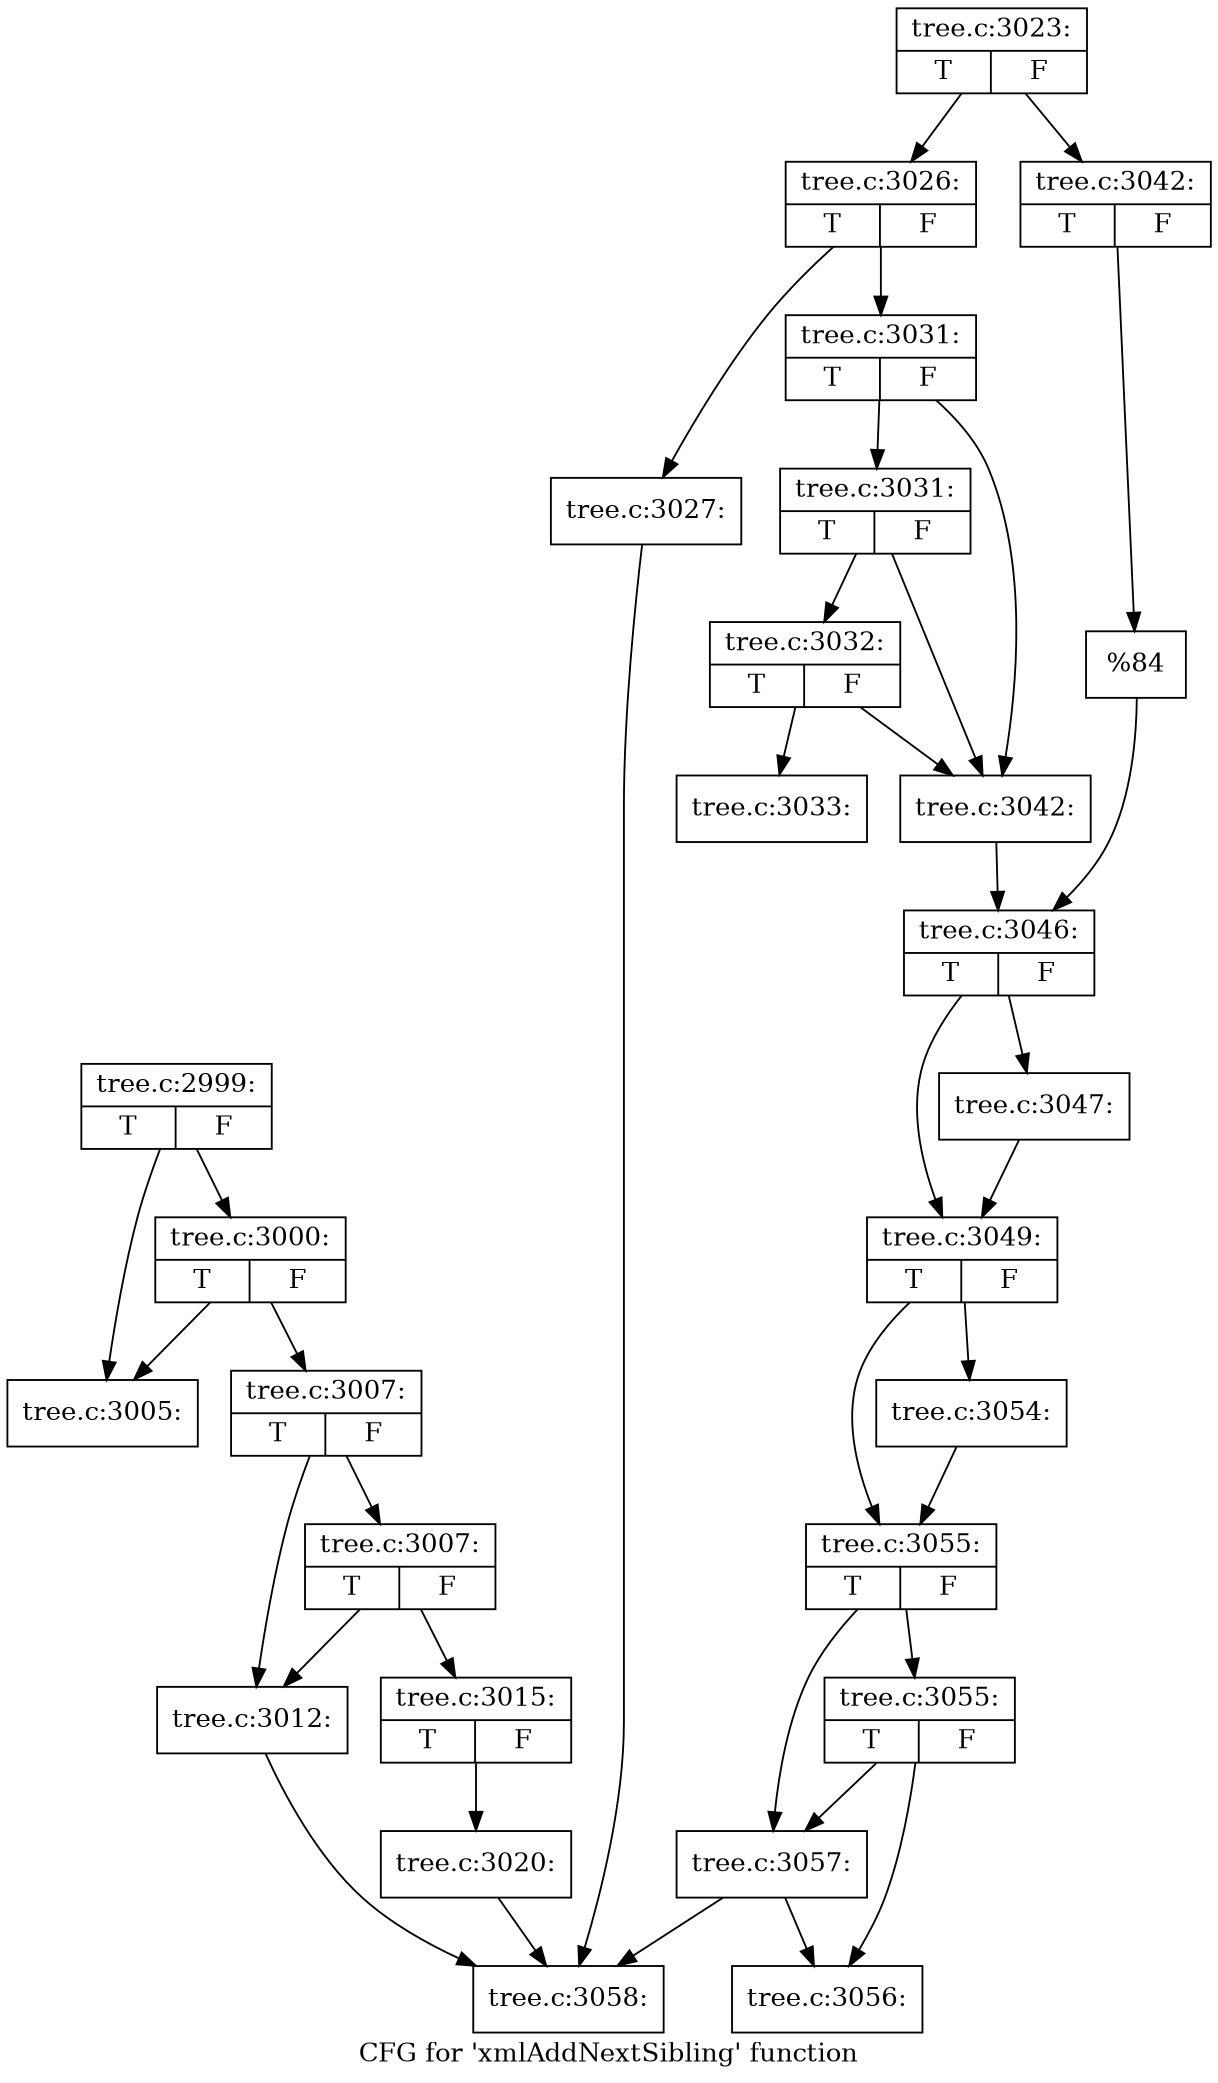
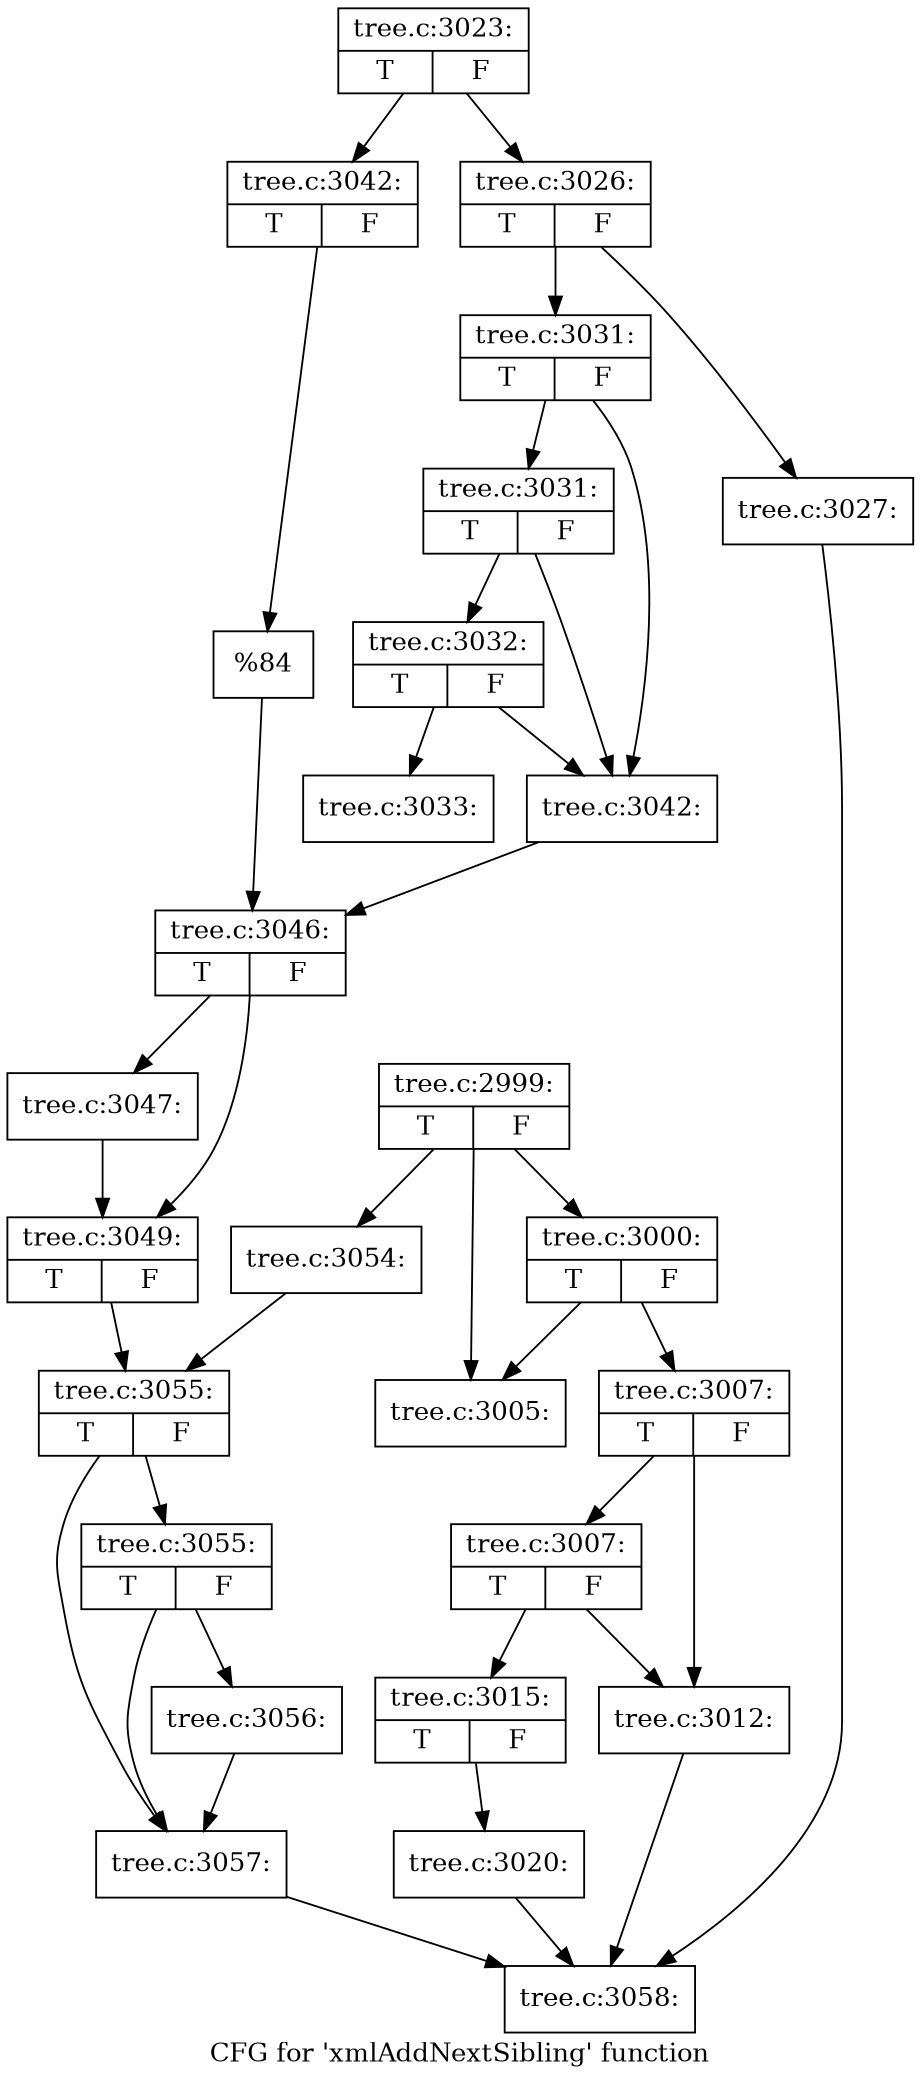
edge "tree.c:3049:" -> "tree.c:3054:": now "tree.c:2999:" -> "tree.c:3054:"
edge "tree.c:3057:" -> "tree.c:3056:": reversed
